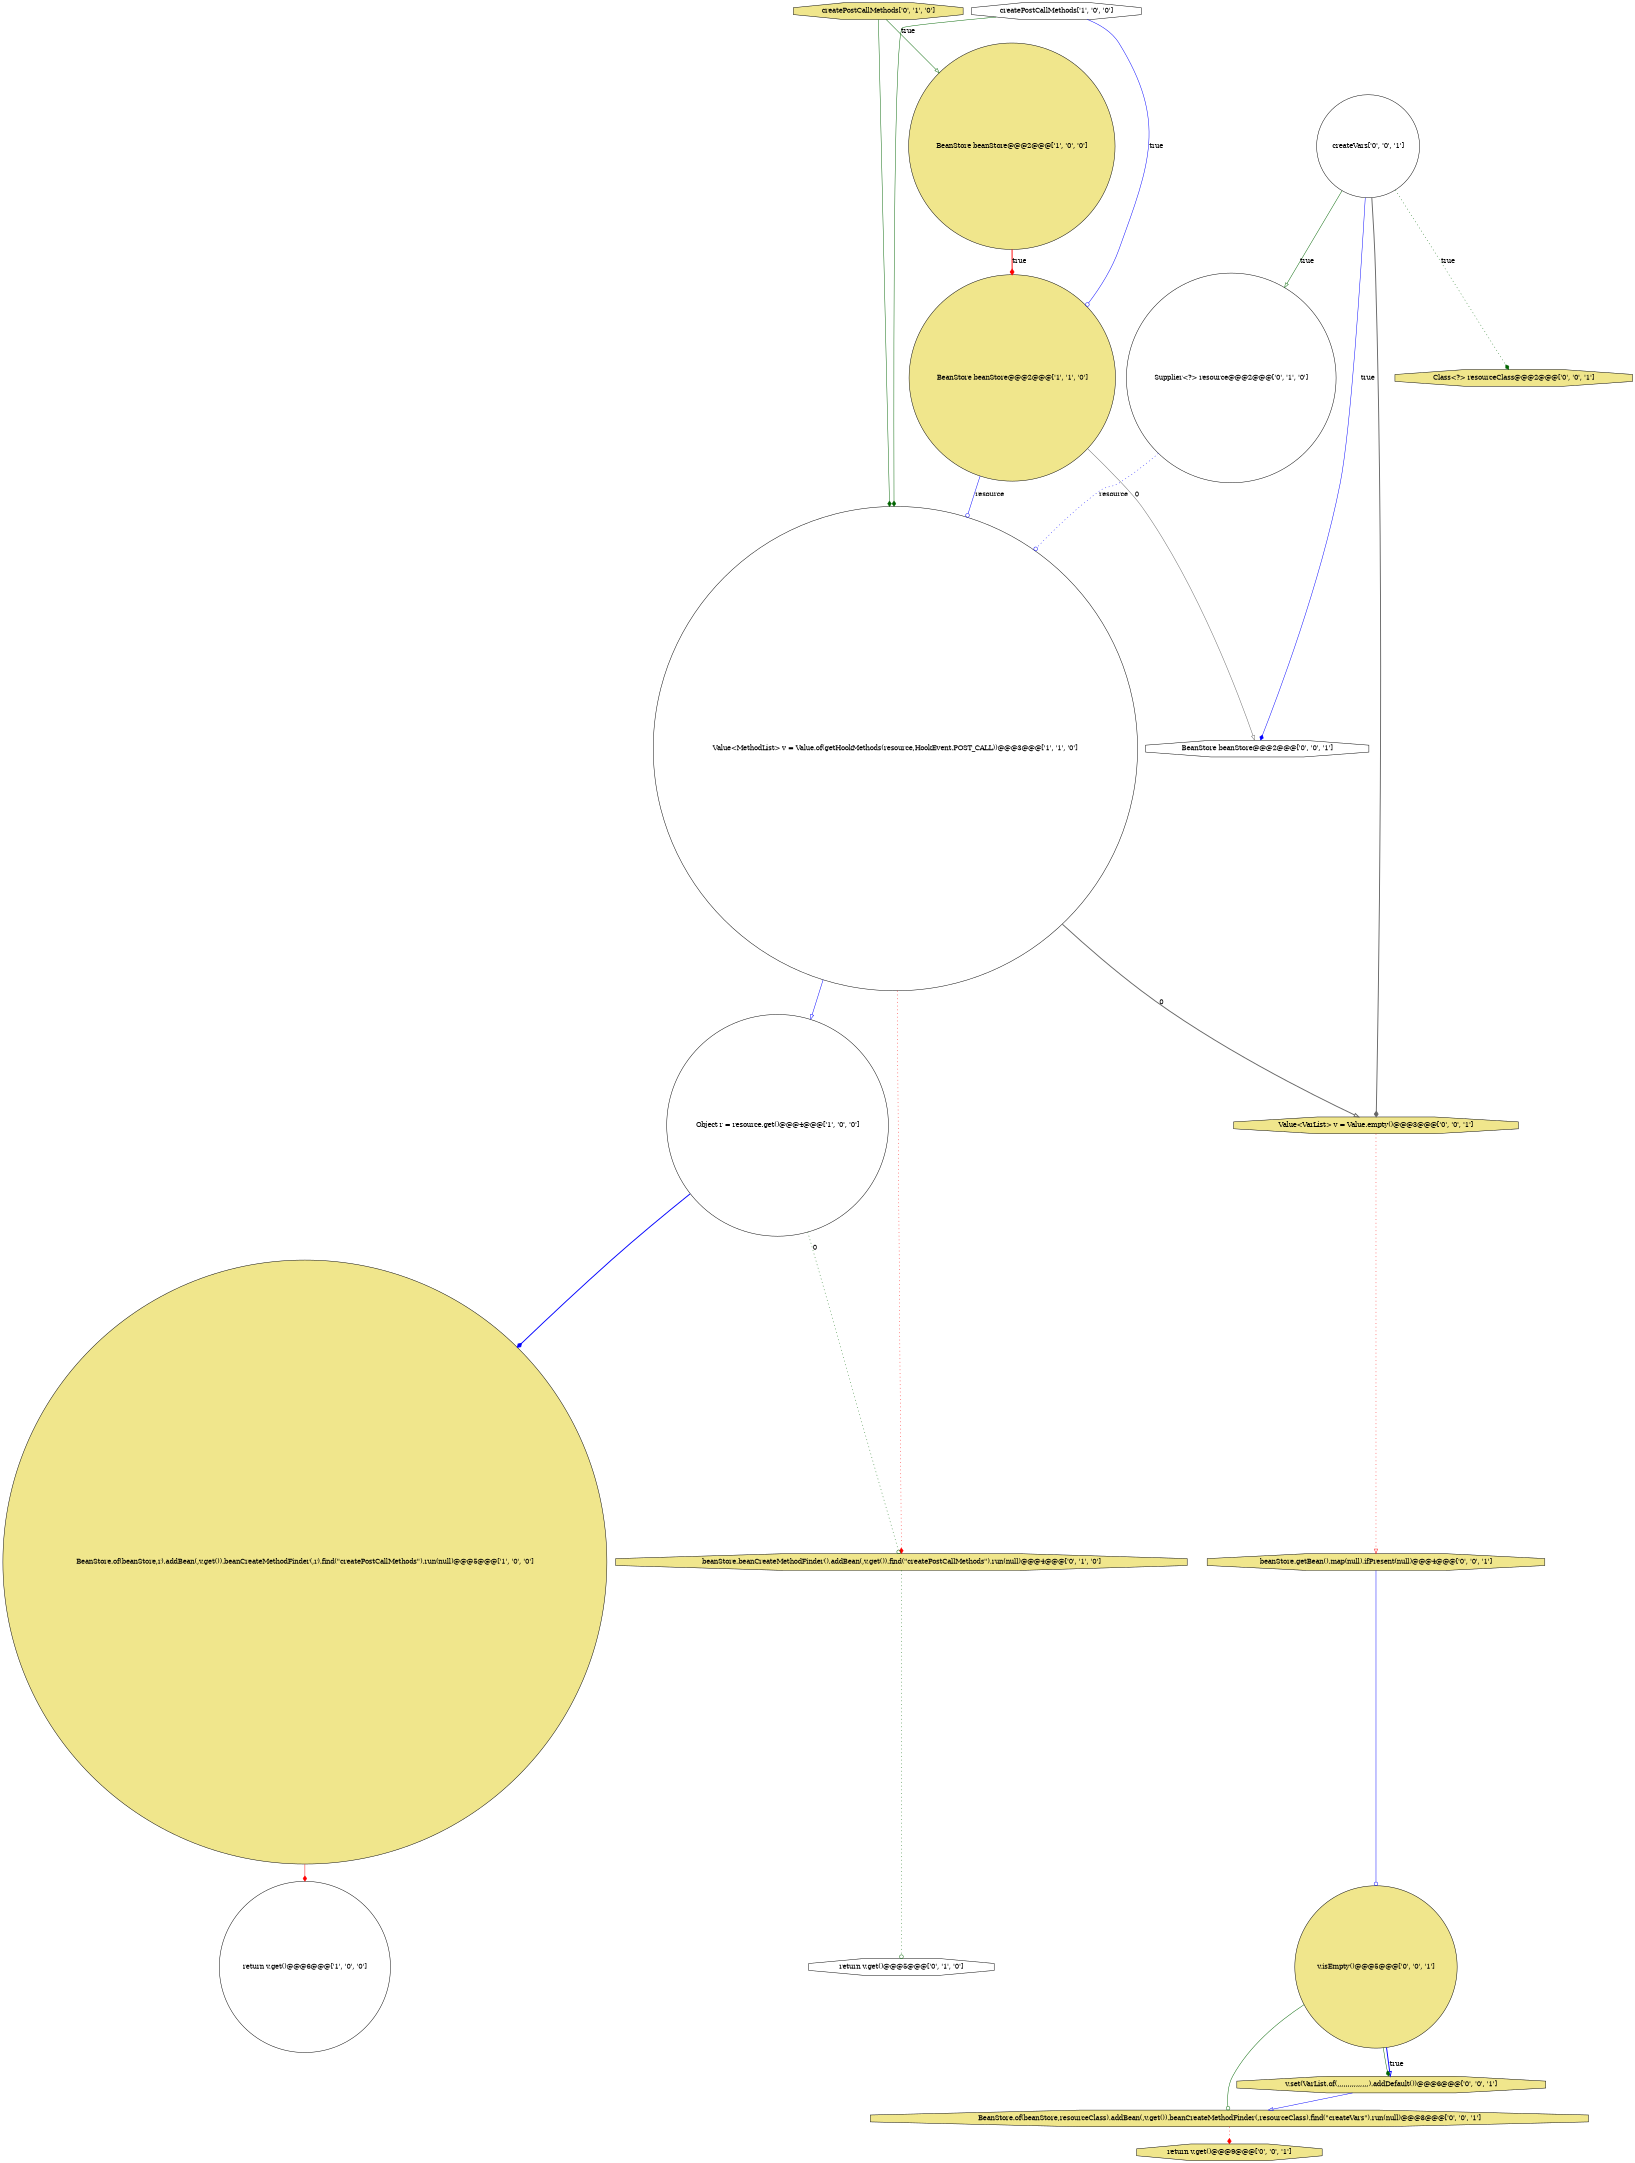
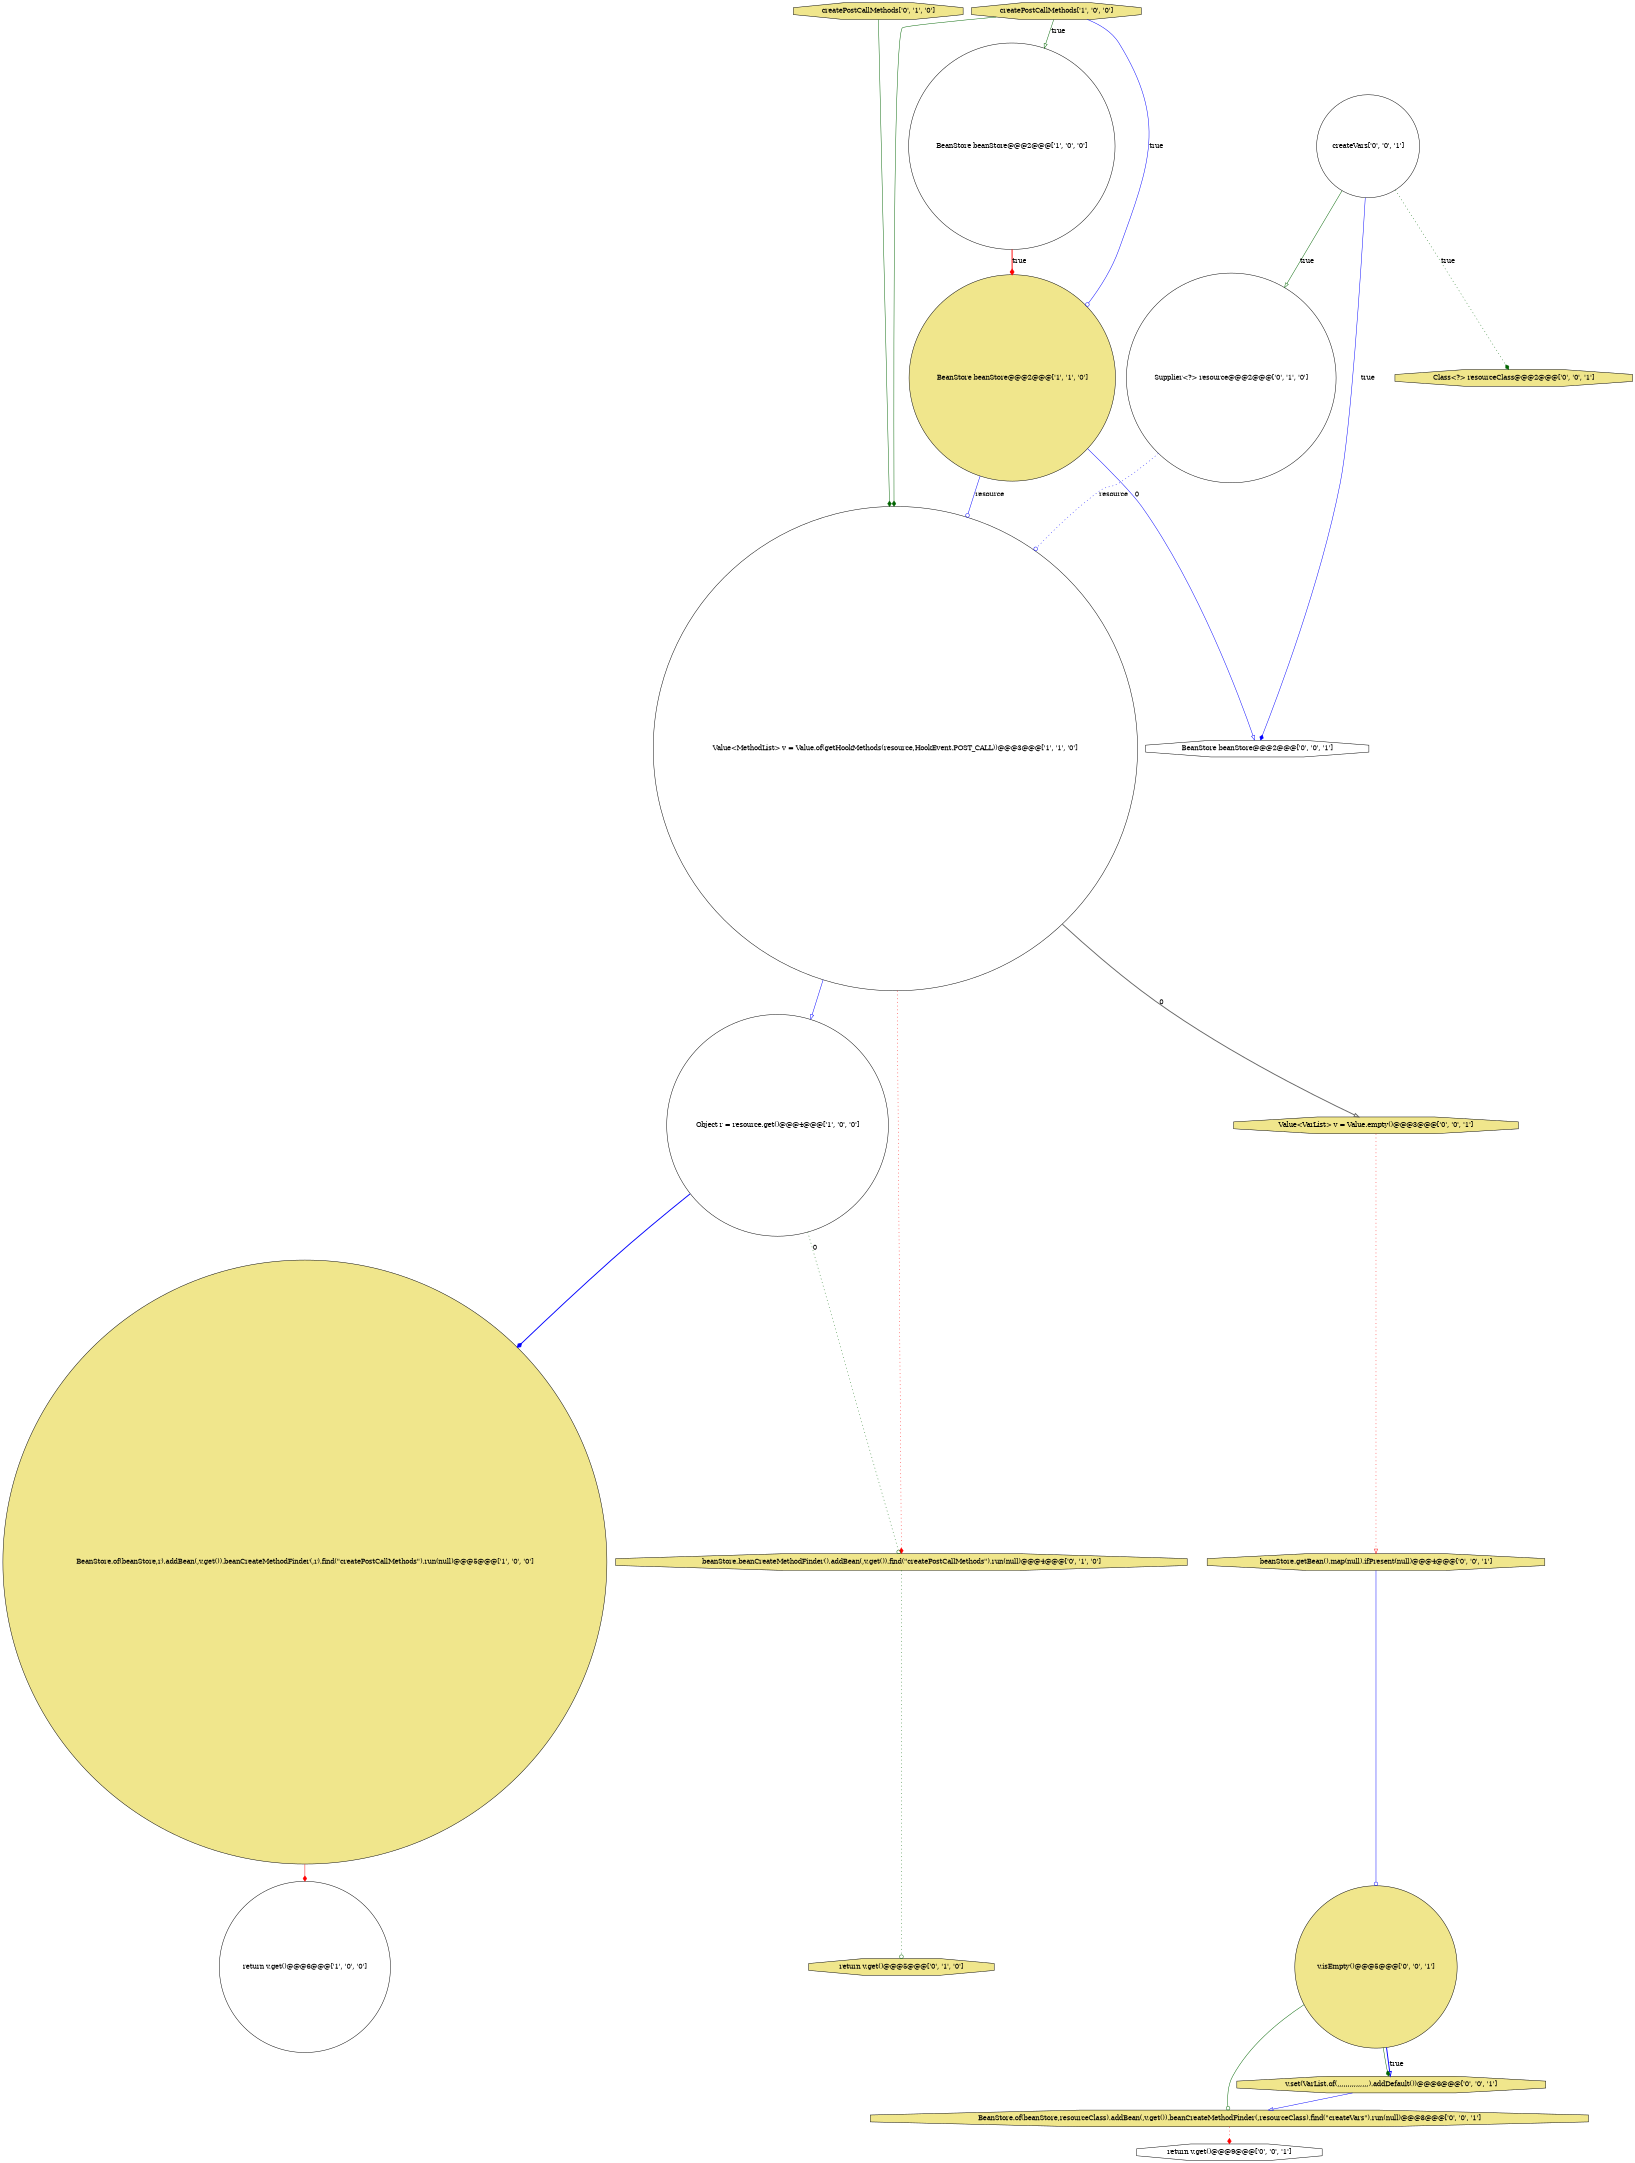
node "createPostCallMethods['1', '0', '0']": fillcolor white -> khaki
edge "createPostCallMethods['0', '1', '0']" -> "BeanStore beanStore@@@2@@@['1', '0', '0']": now "createPostCallMethods['1', '0', '0']" -> "BeanStore beanStore@@@2@@@['1', '0', '0']"
node "BeanStore beanStore@@@2@@@['1', '0', '0']": fillcolor khaki -> white
edge "BeanStore beanStore@@@2@@@['1', '1', '0']" -> "BeanStore beanStore@@@2@@@['0', '0', '1']": color gray40 -> blue
edge "createVars['0', '0', '1']" -> "Value<VarList> v = Value.empty()@@@3@@@['0', '0', '1']": removed
node "return v.get()@@@5@@@['0', '1', '0']": fillcolor white -> khaki
node "return v.get()@@@9@@@['0', '0', '1']": fillcolor khaki -> white
